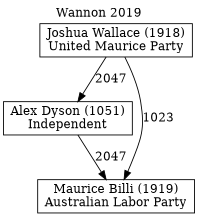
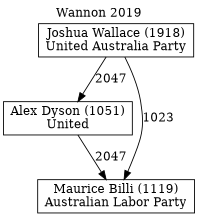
node "Joshua Wallace (1918) United Maurice Party": label "Joshua Wallace (1918) United Maurice Party" -> "Joshua Wallace (1918) United Australia Party"
node "Alex Dyson (1051) Independent": label "Alex Dyson (1051) Independent" -> "Alex Dyson (1051) United"
node "Maurice Billi (1919) Australian Labor Party": label "Maurice Billi (1919) Australian Labor Party" -> "Maurice Billi (1119) Australian Labor Party"
